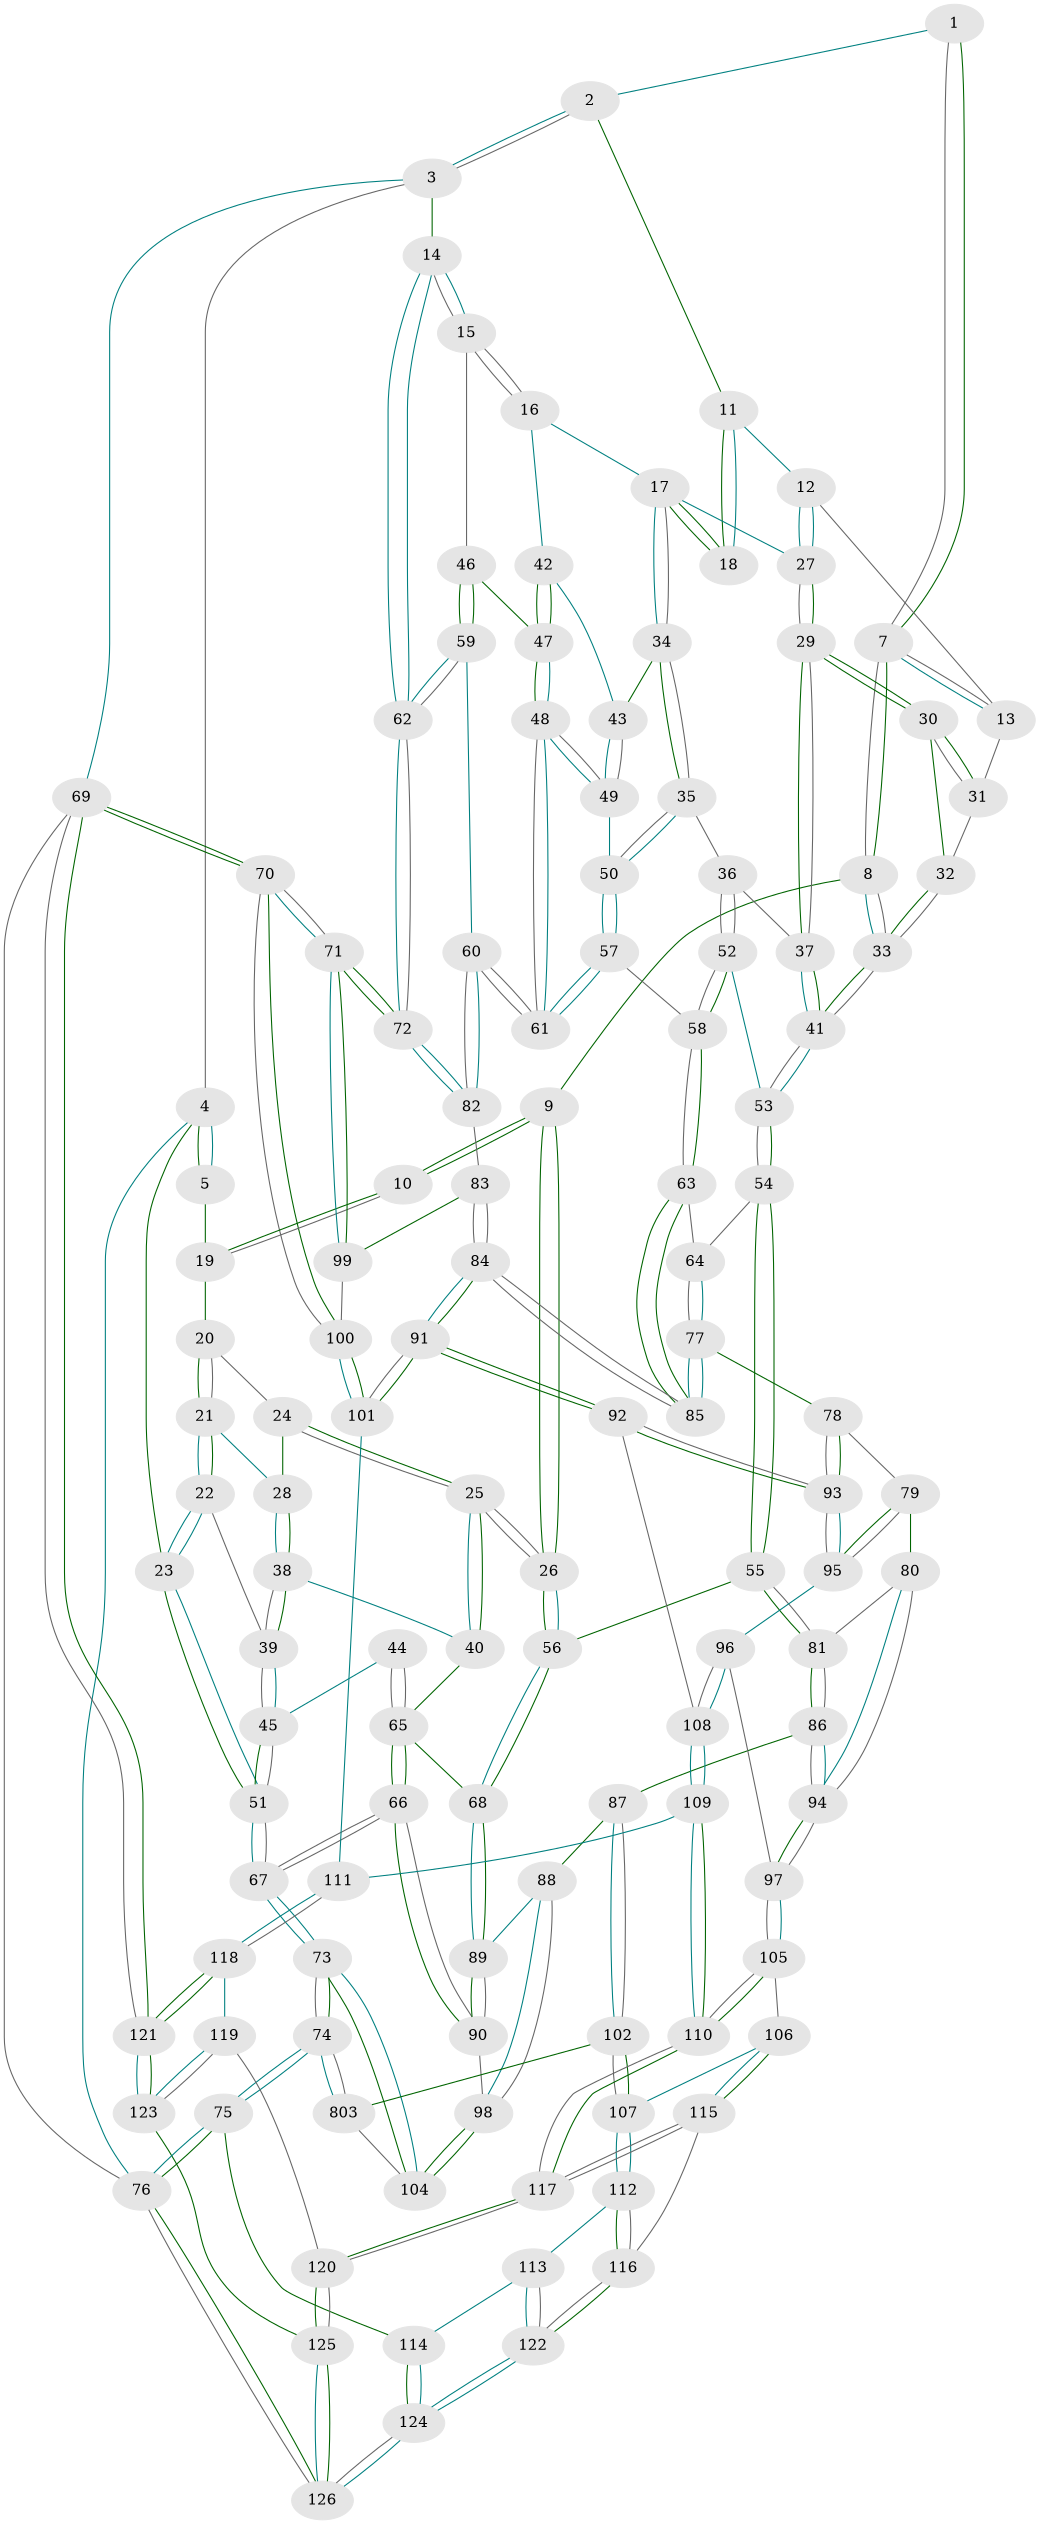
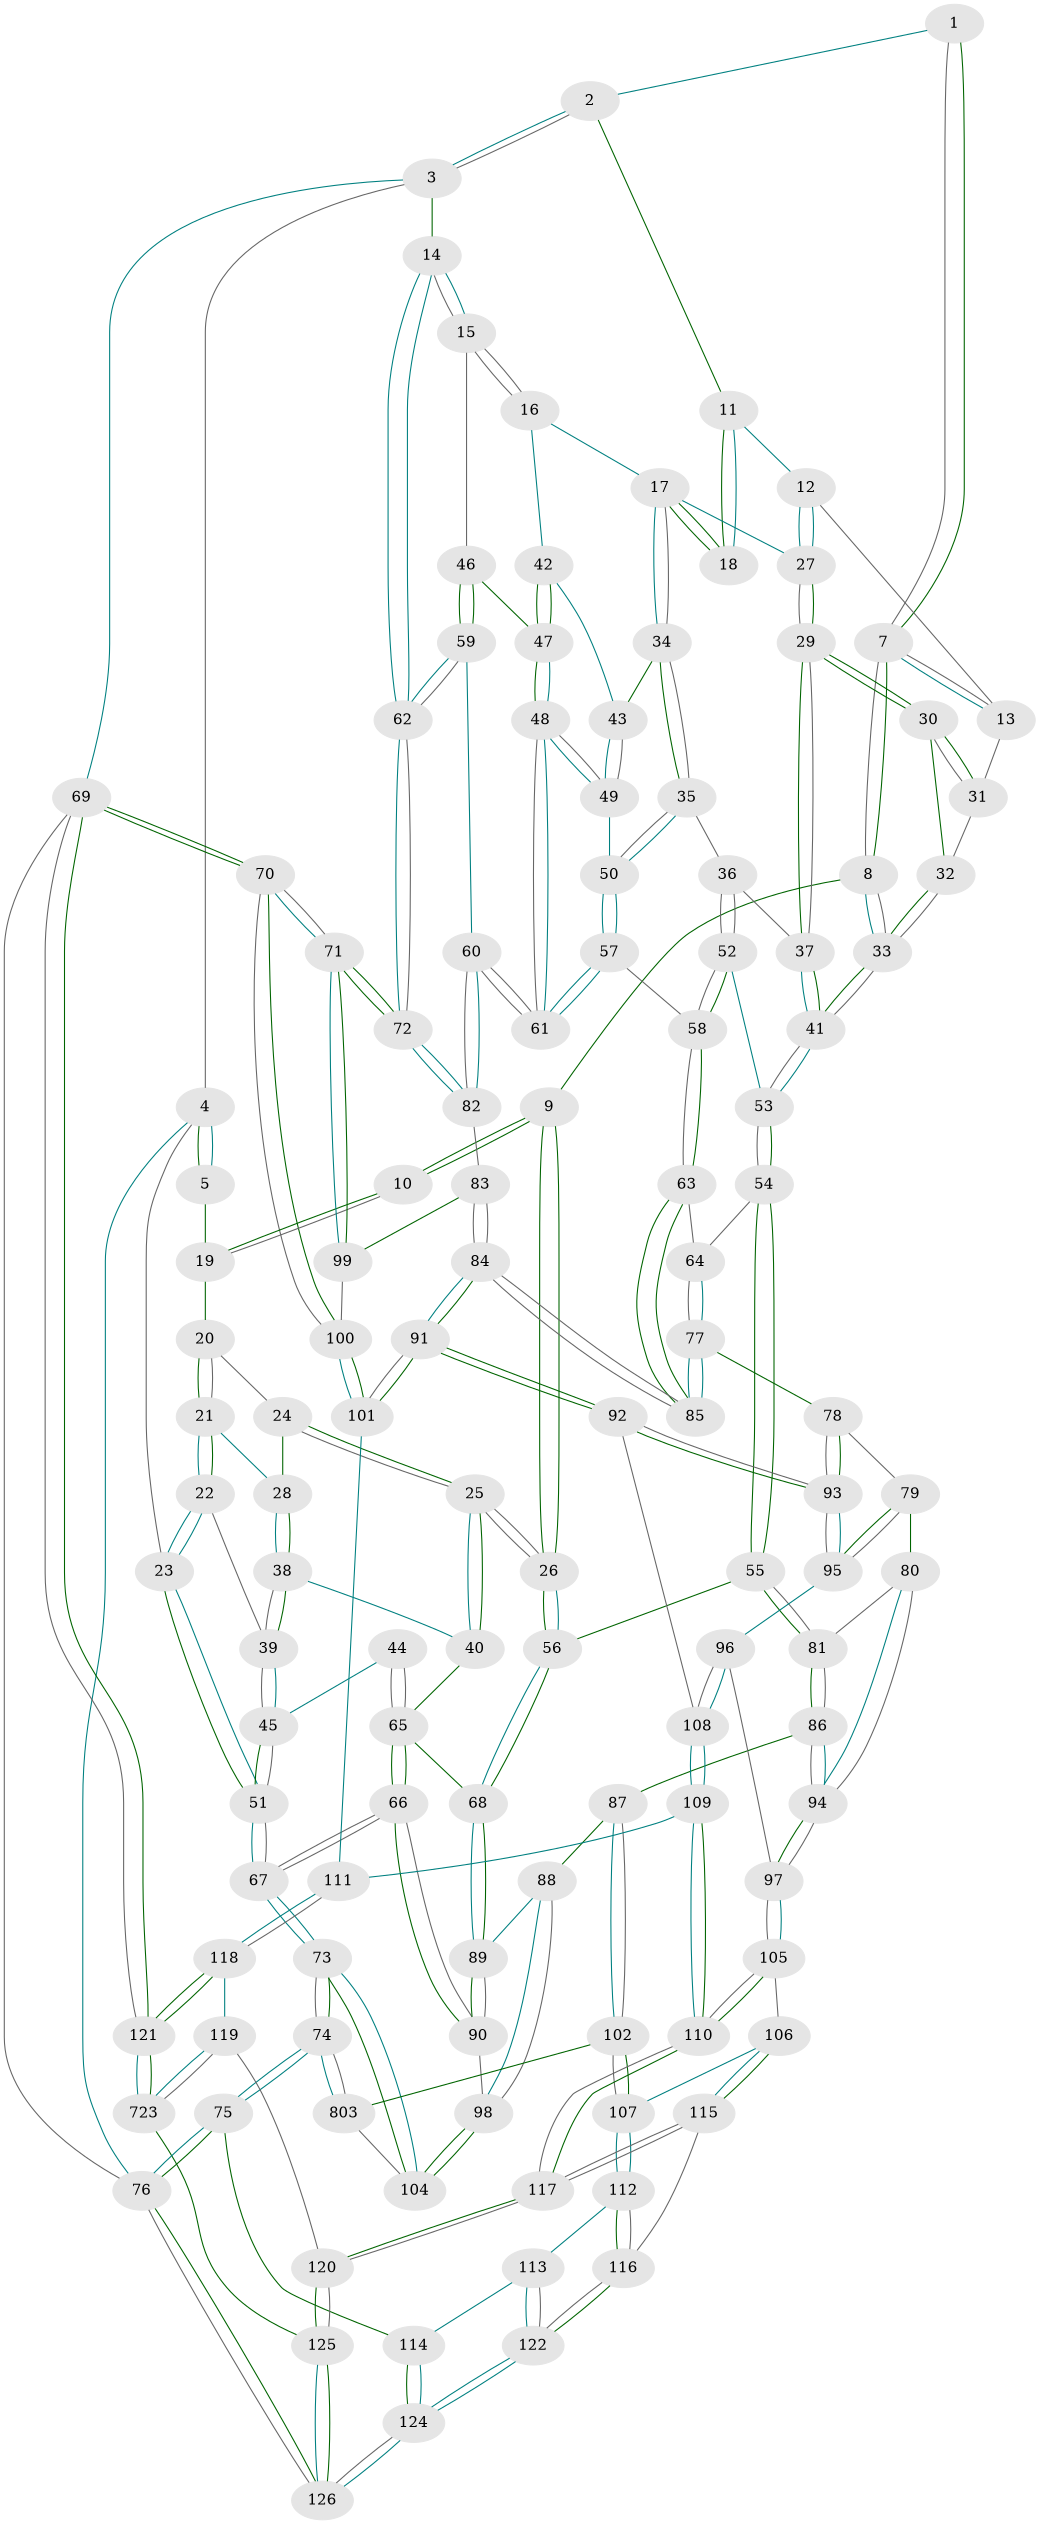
edge "4" -- "23": color darkgreen -> gray40
node "123": label "123" -> "723"
